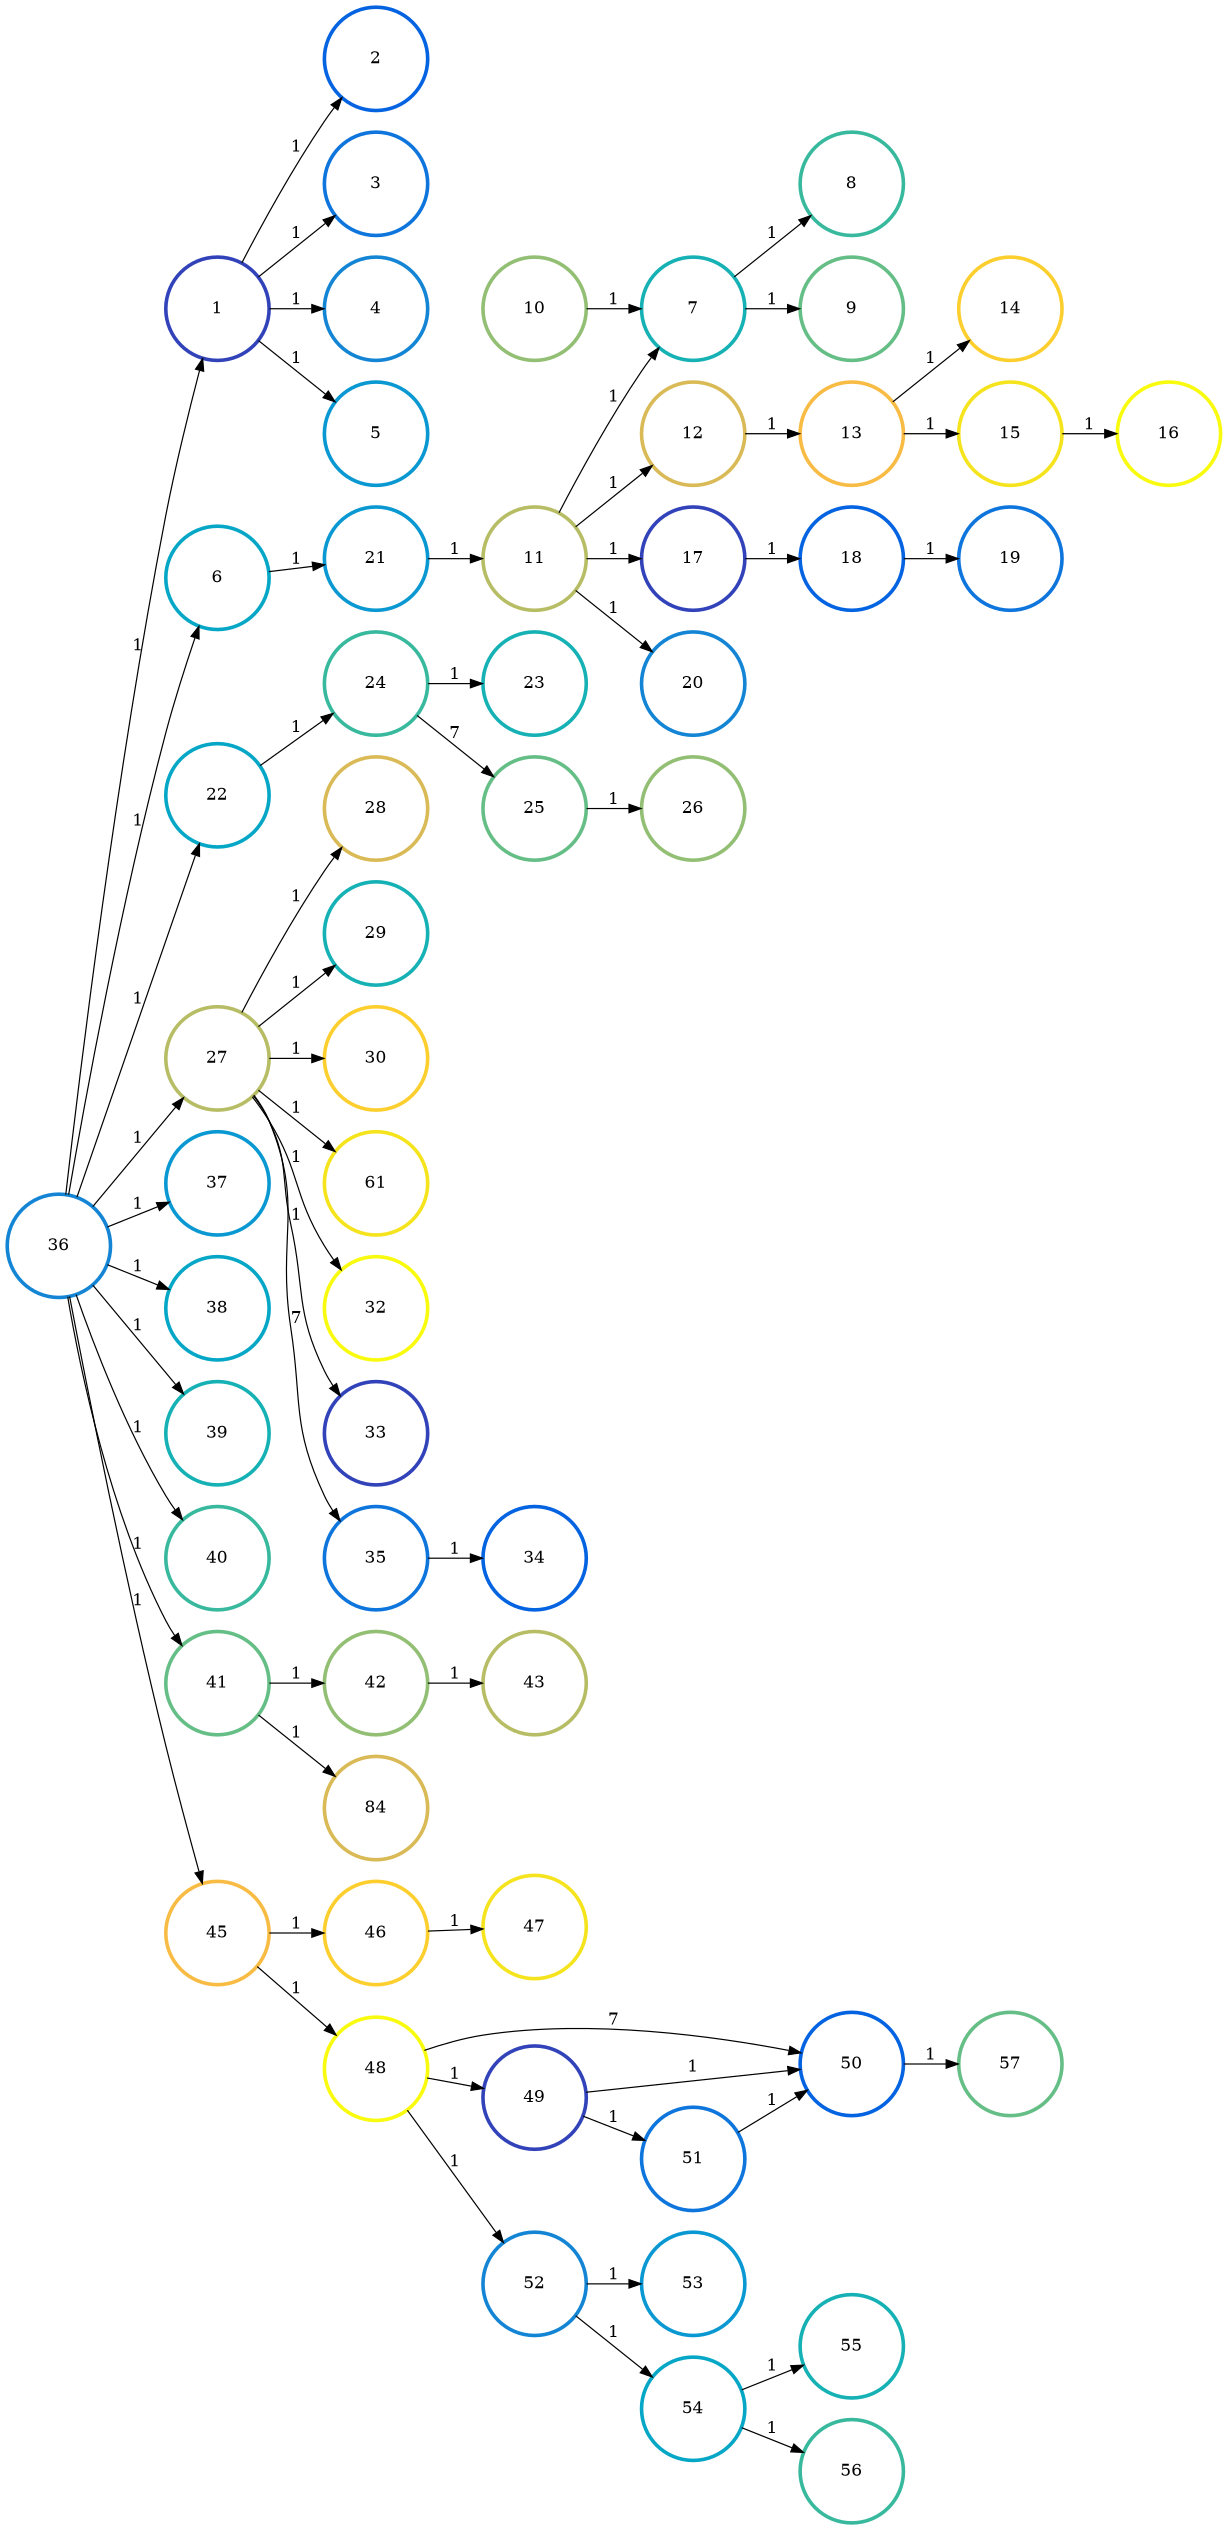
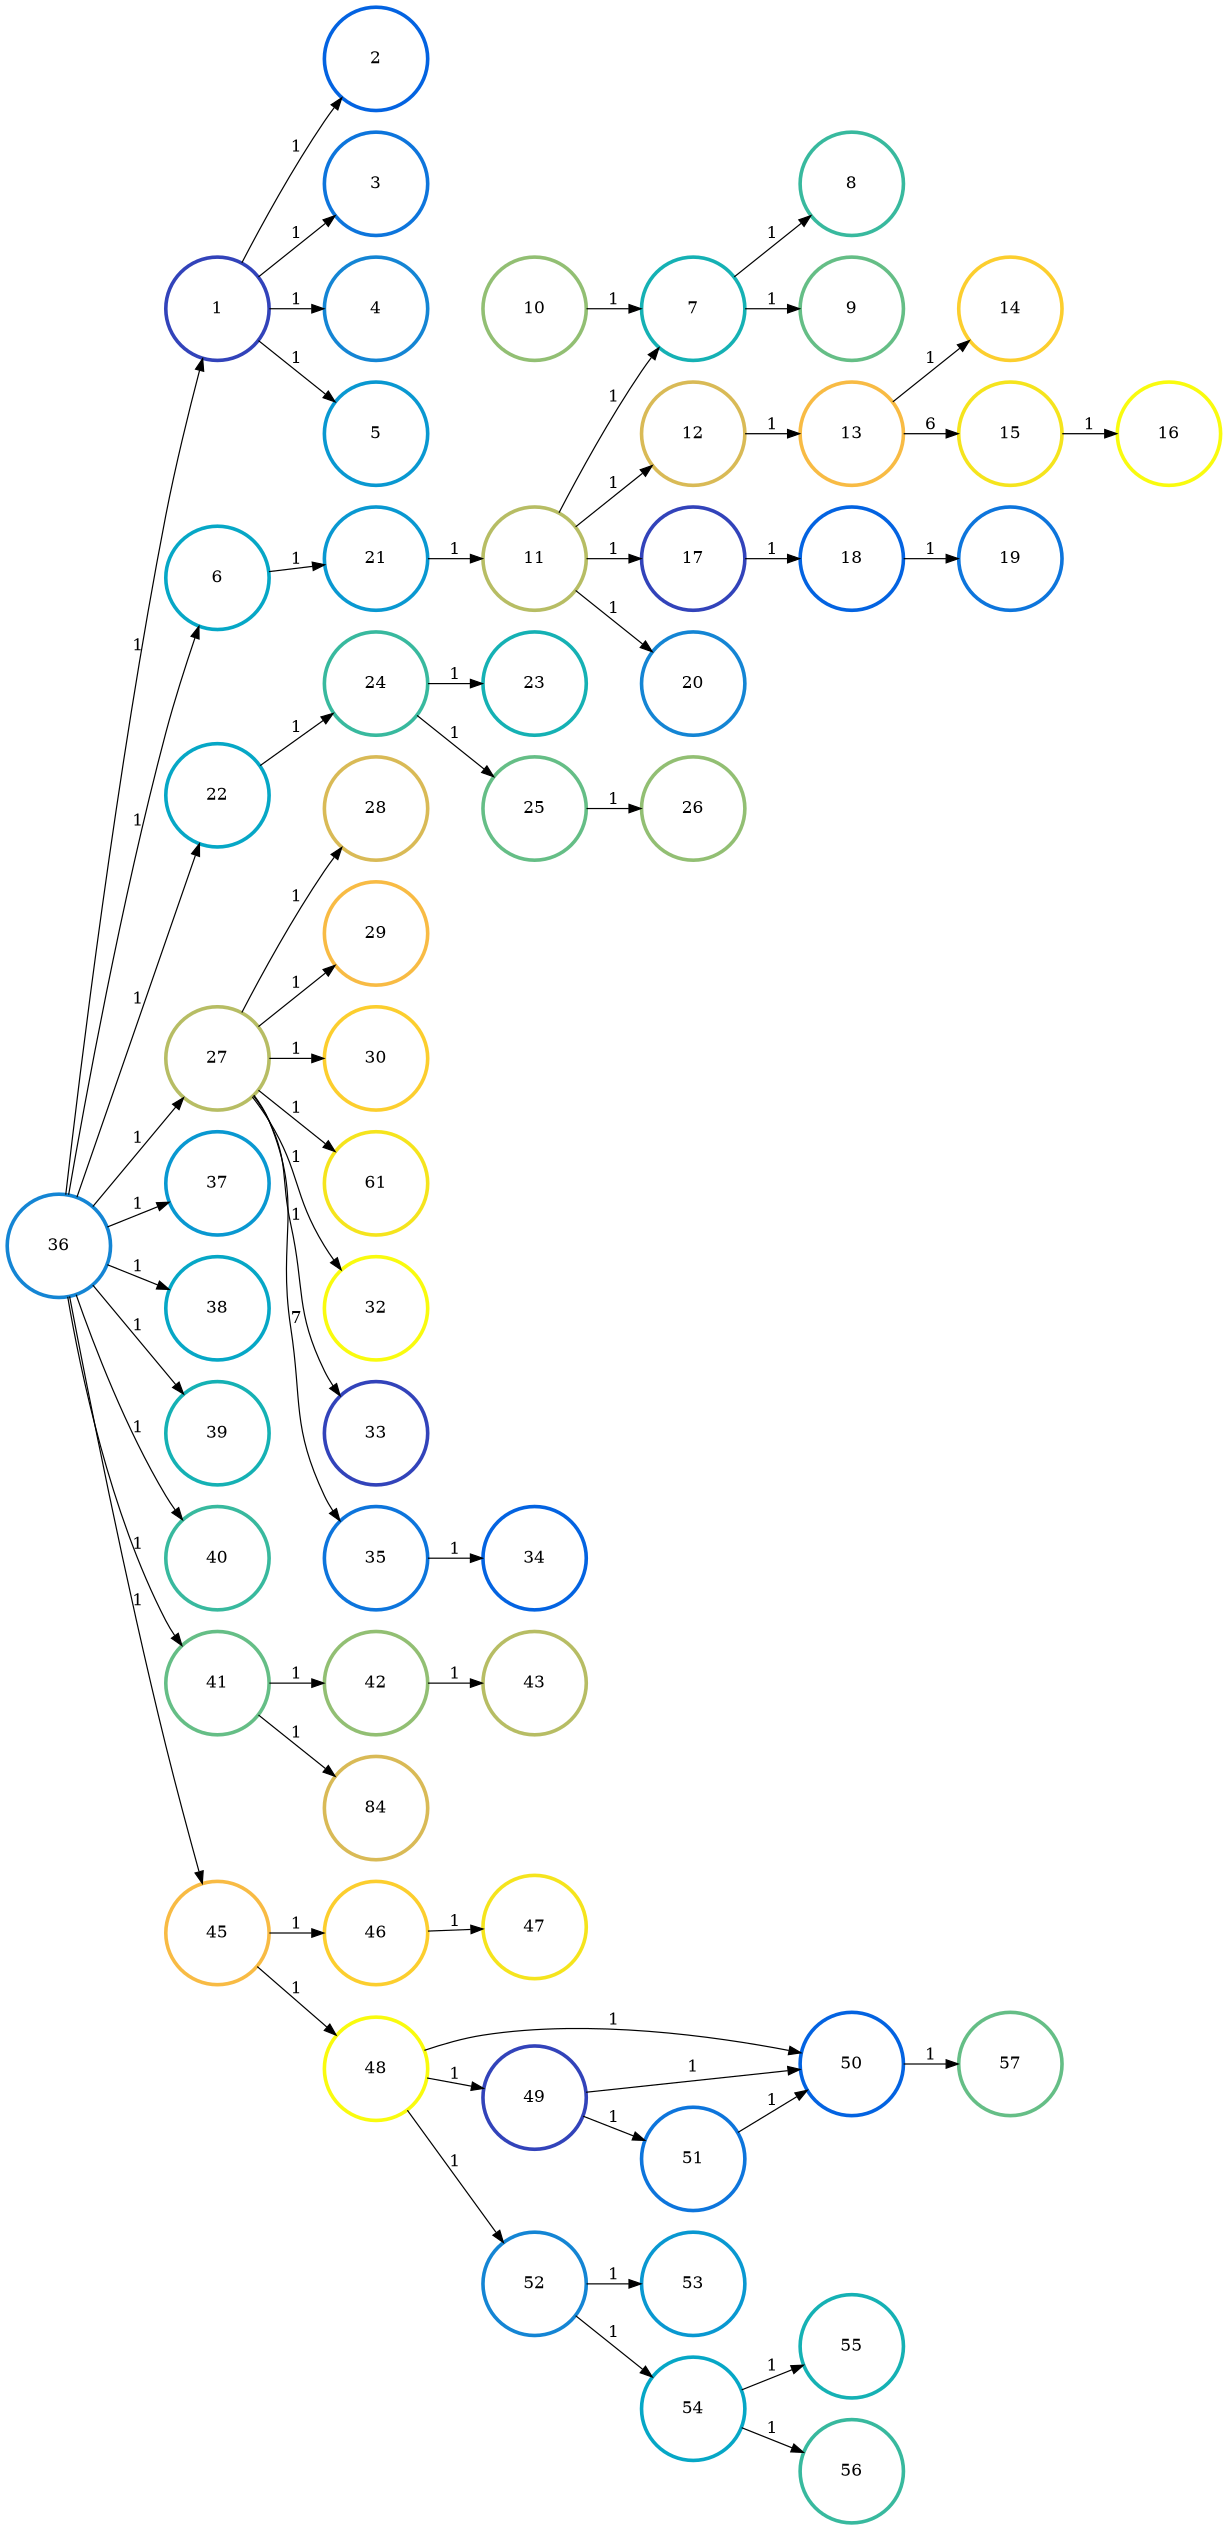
edge "13" -> "15": label "1" -> "6"
edge "24" -> "25": label "7" -> "1"
node "29": color #15b1b4 -> #f8bb44
edge "48" -> "50": label "7" -> "1"
